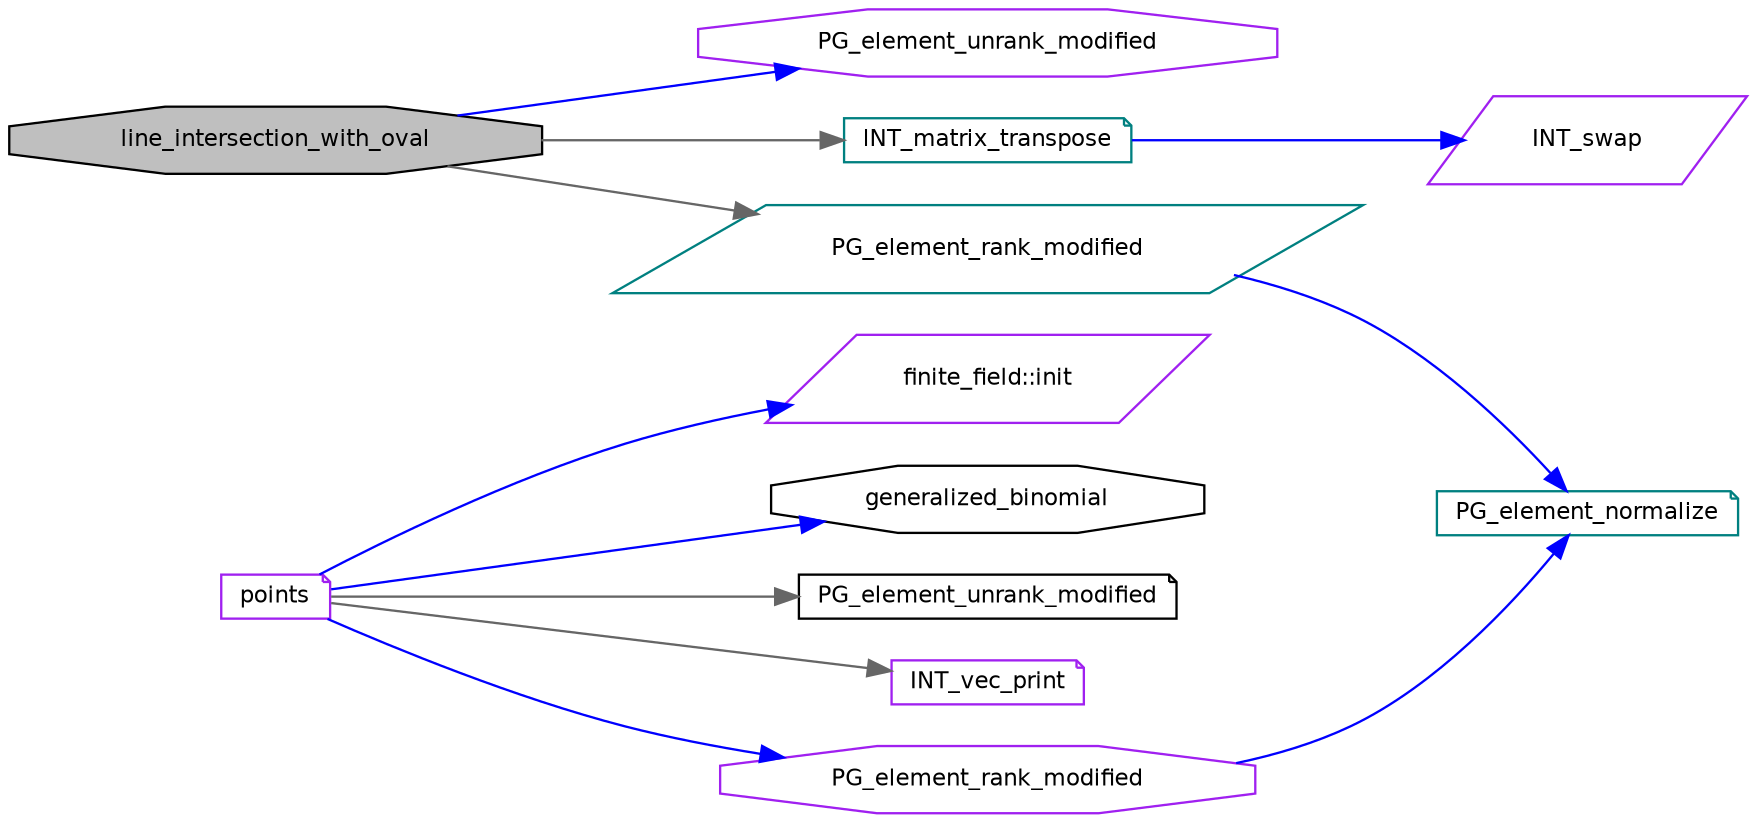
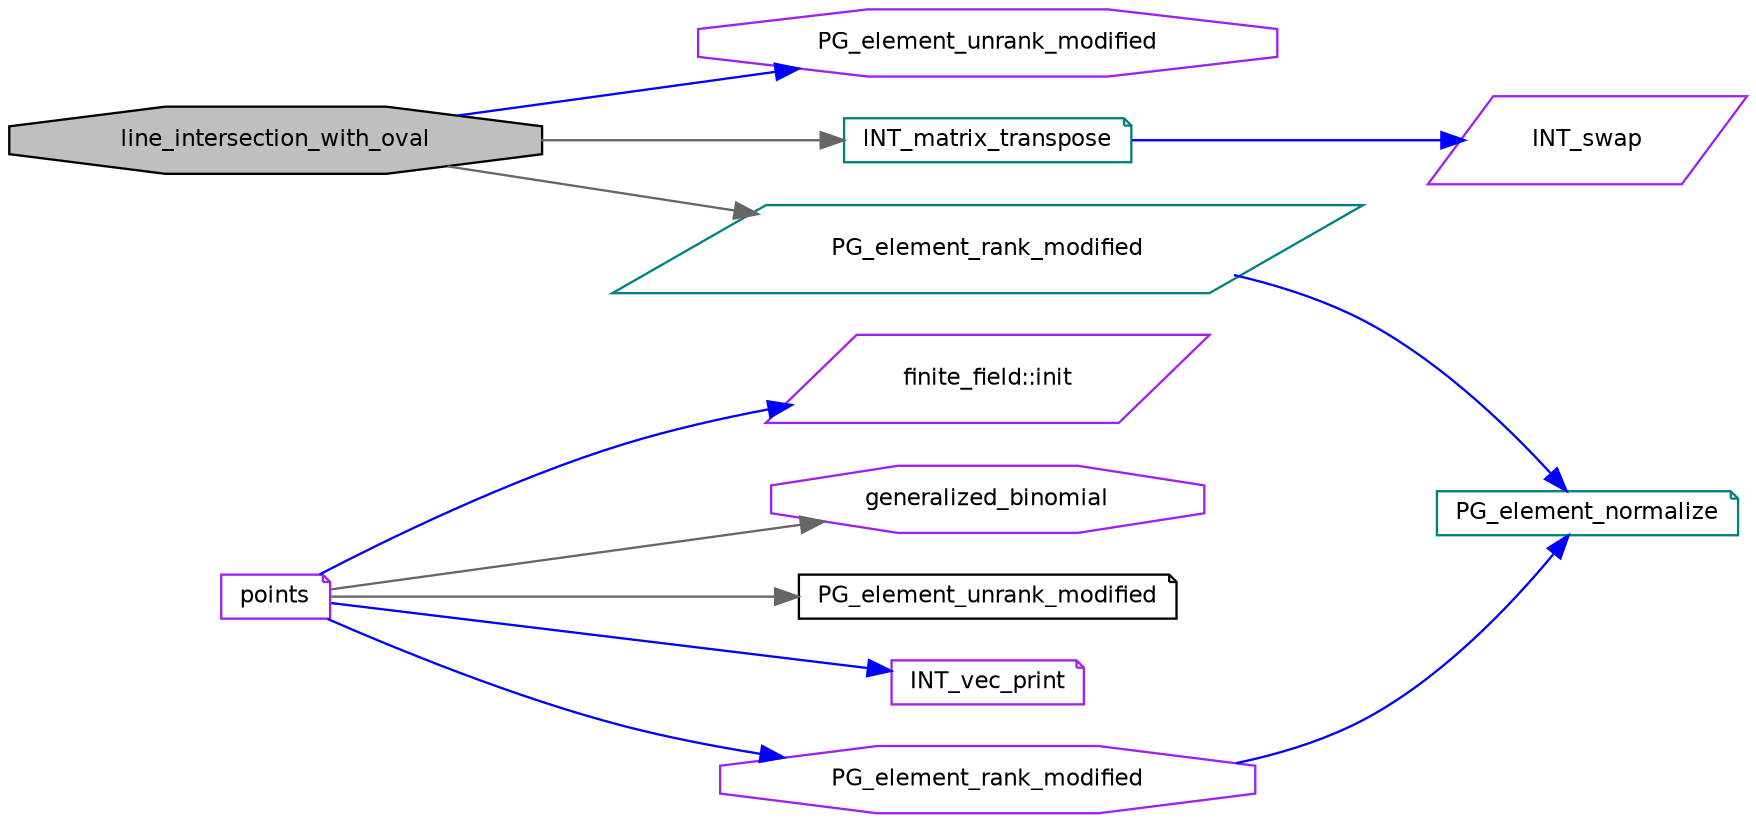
node "generalized_binomial": color black -> purple
edge "points" -> "generalized_binomial": color blue -> gray40
edge "points" -> "INT_vec_print": color gray40 -> blue
